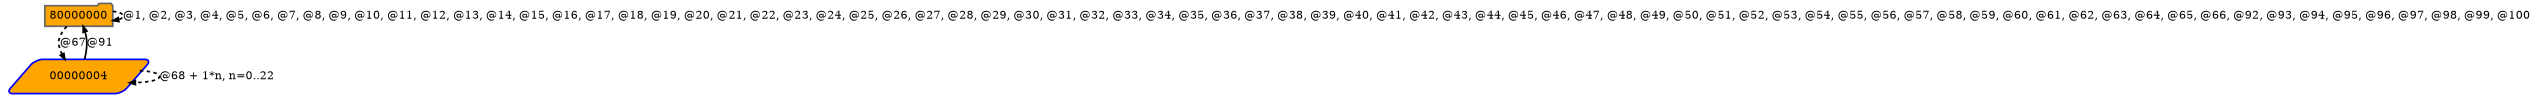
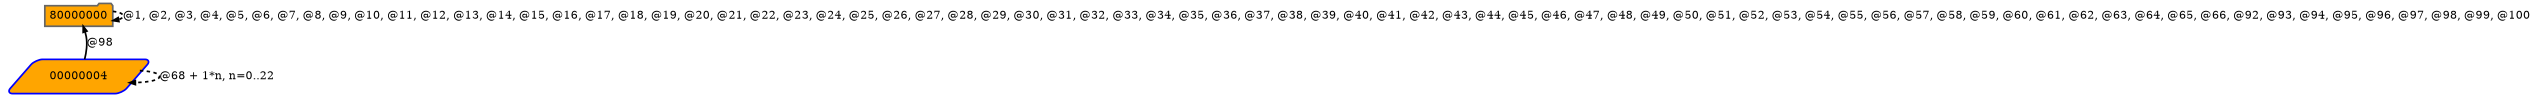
edge "80000000" -> "00000004": removed, label "@67"
edge "00000004" -> "80000000": label "@91" -> "@98"
